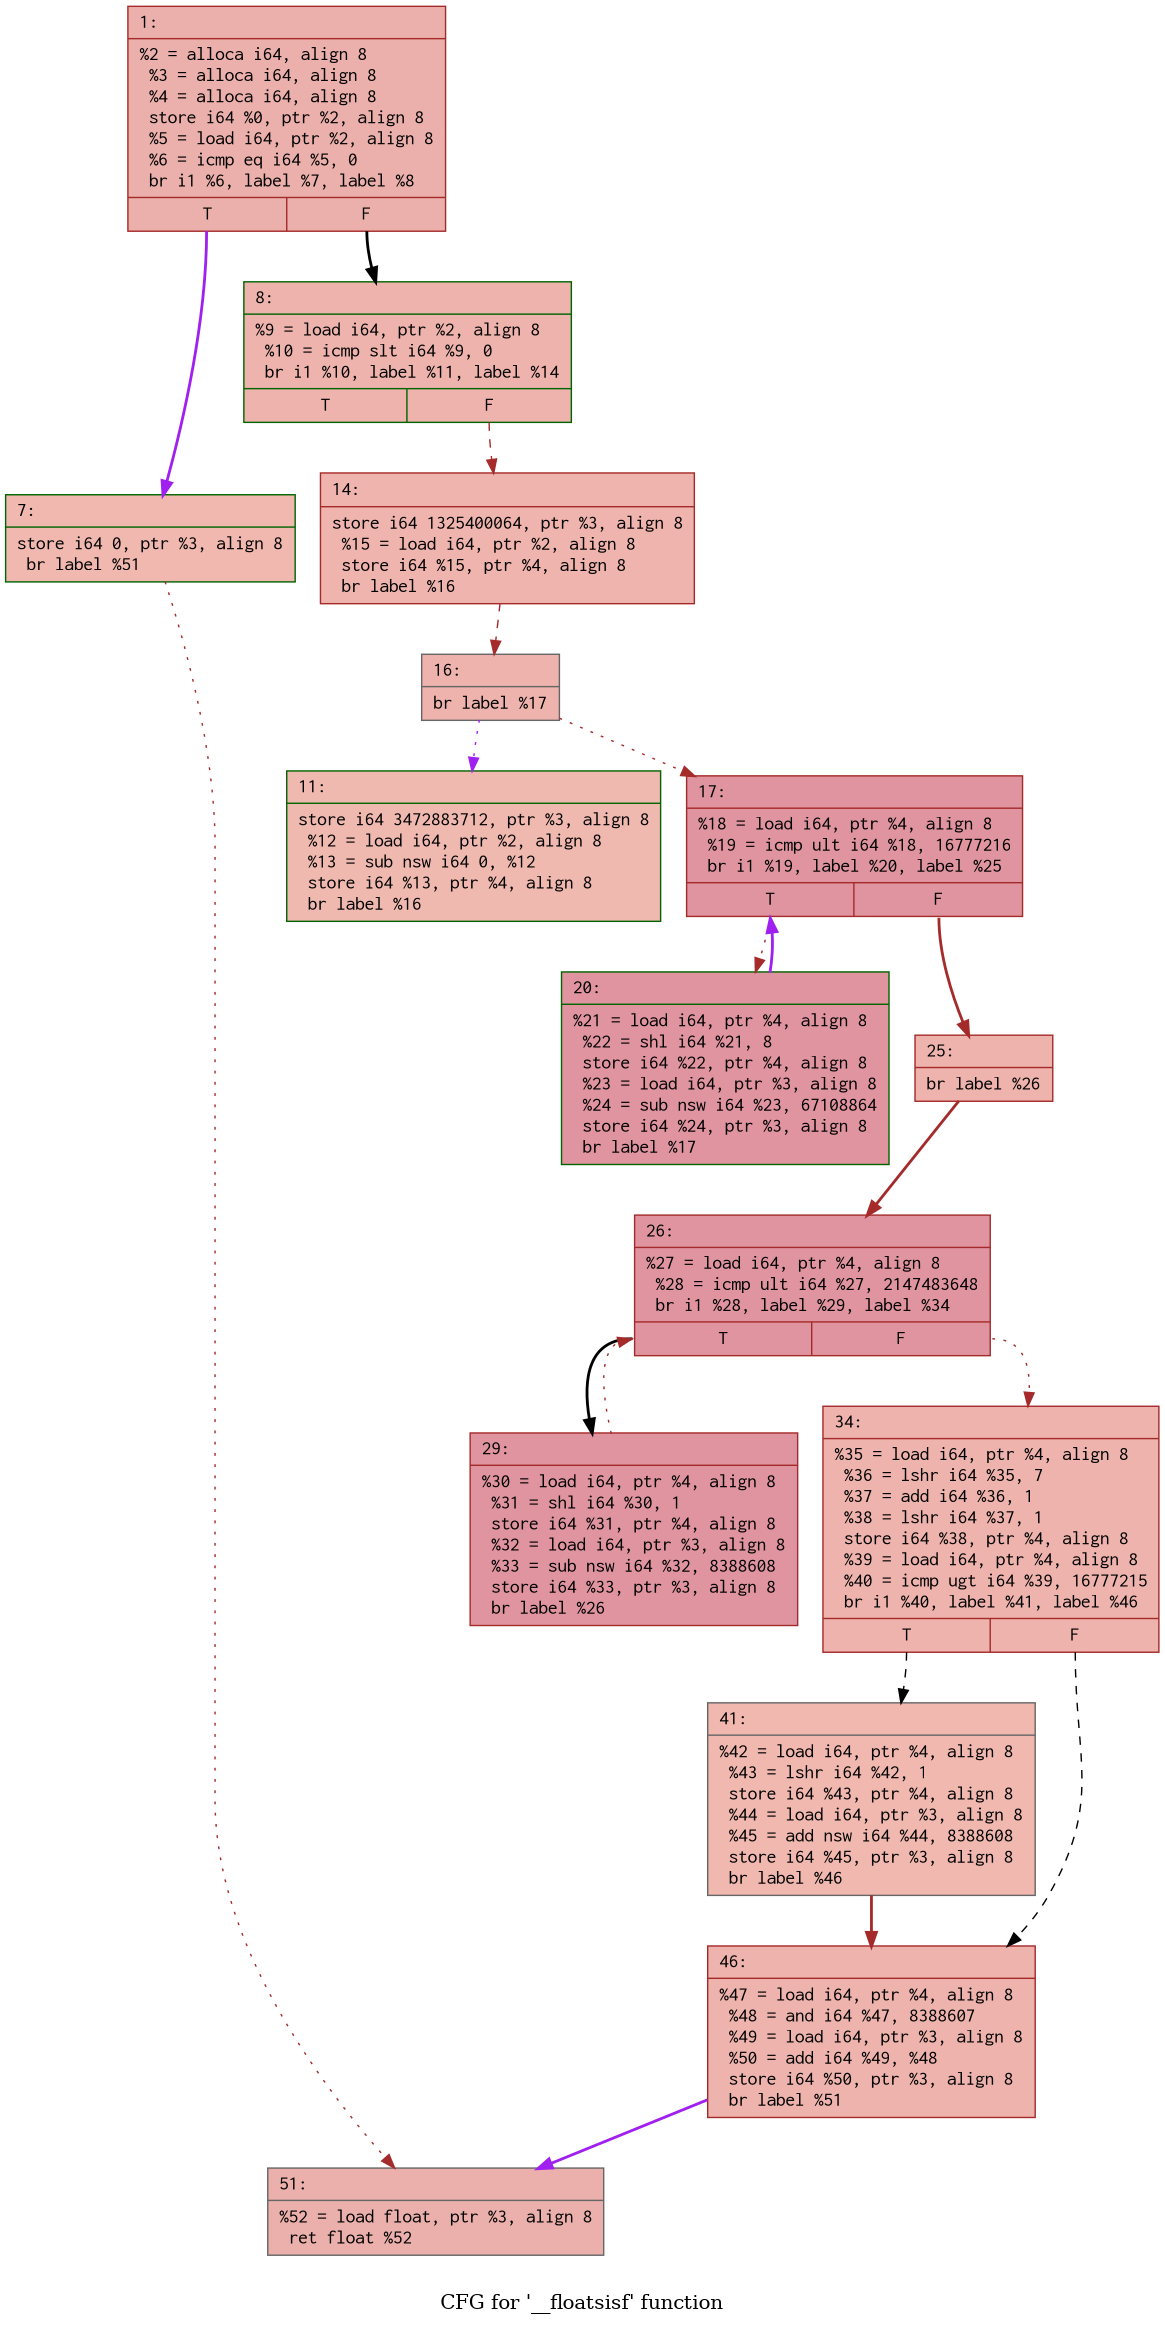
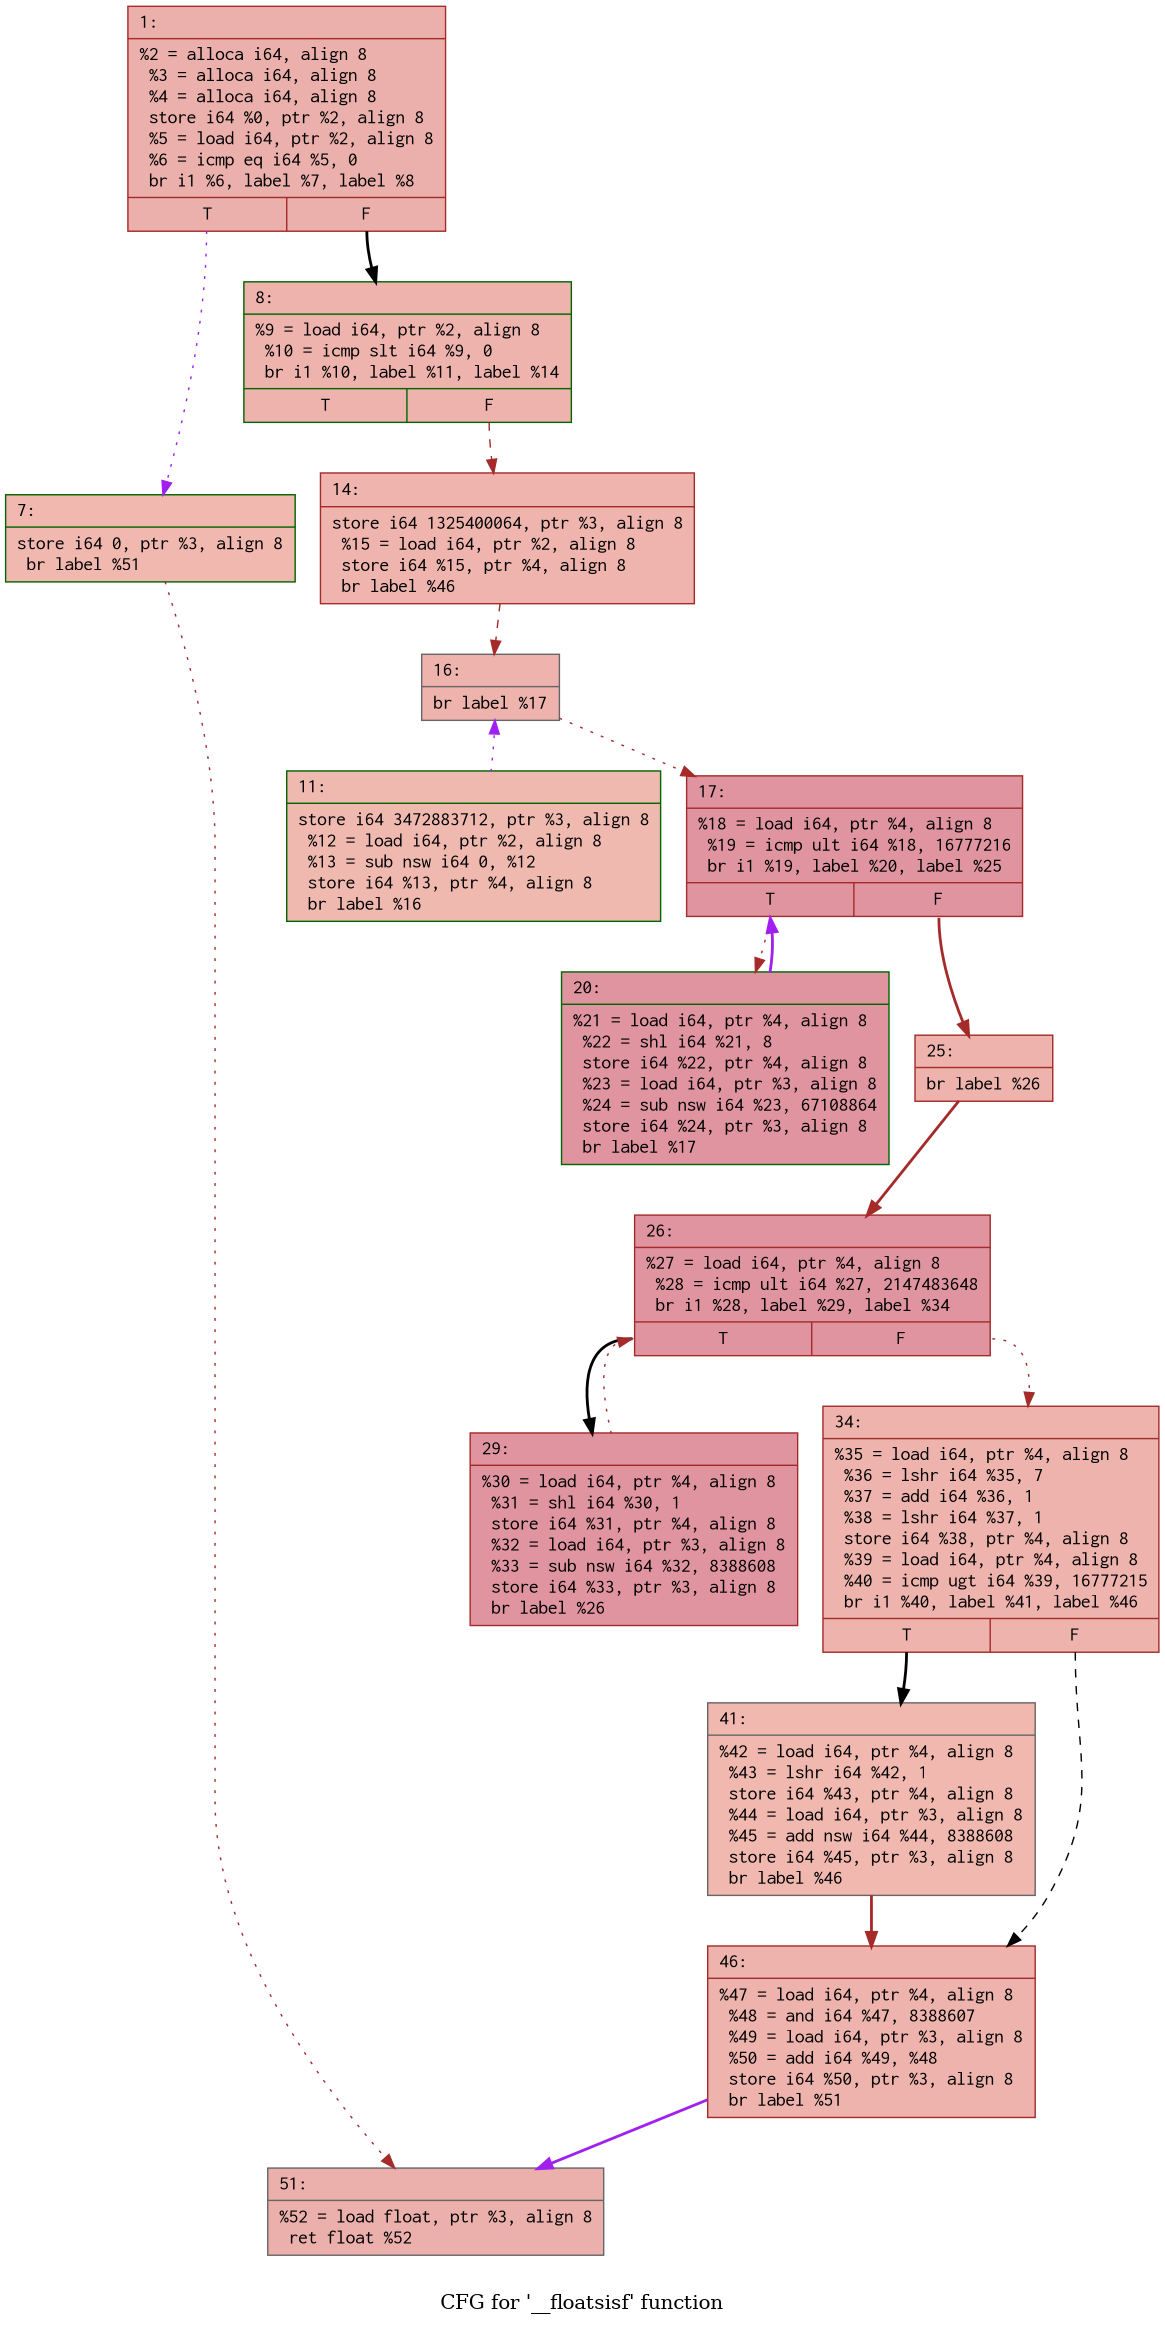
edge "1:" -> "7:": style bold -> dotted
node "14:": text "br label %16" -> "br label %46"
edge "16:" -> "11:": reversed
edge "34:" -> "41:": style dashed -> bold
